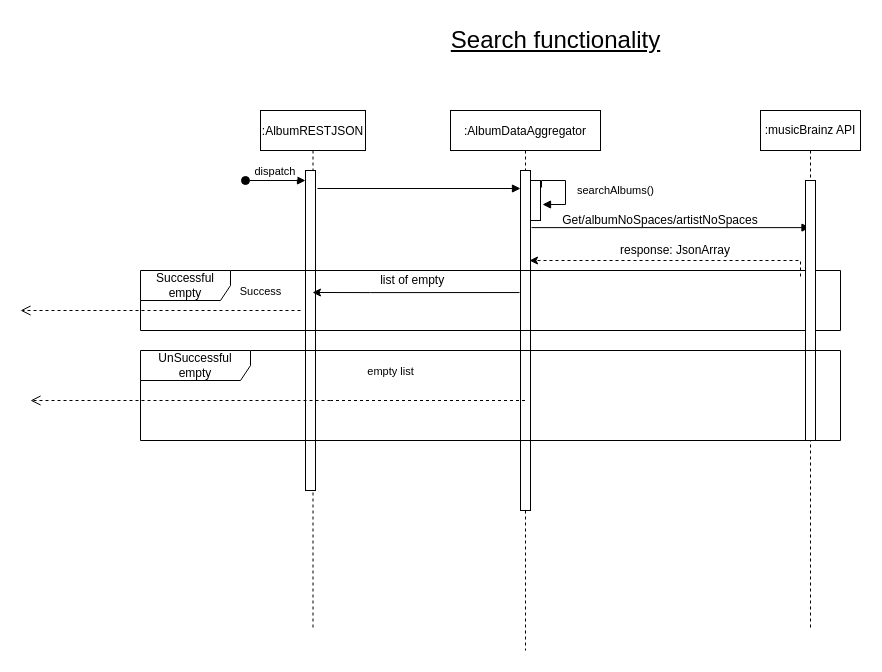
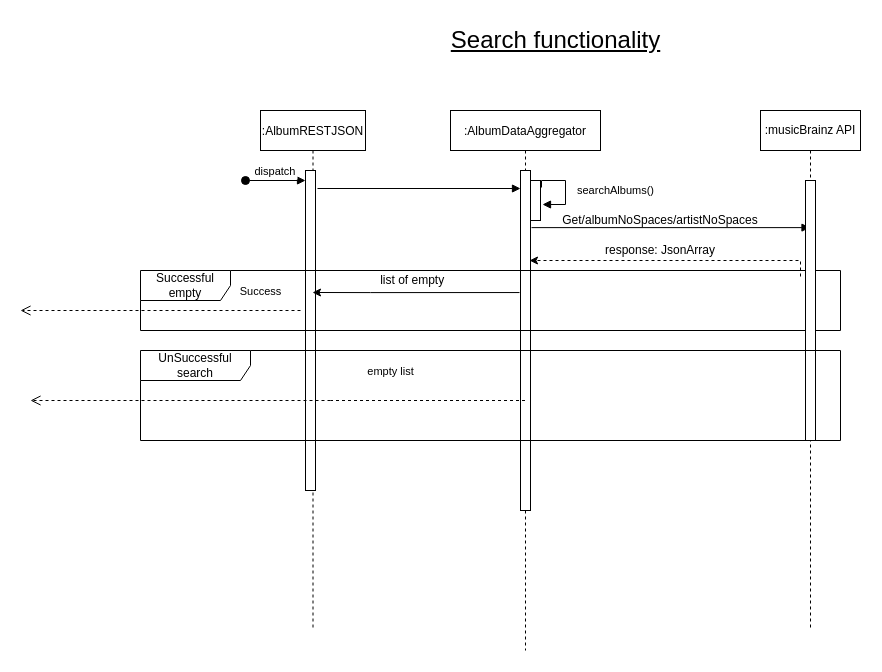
node "response: JsonArray": moved (676, 251) -> (661, 251)
node "UnSuccessful empty": label "UnSuccessful empty" -> "UnSuccessful search"
